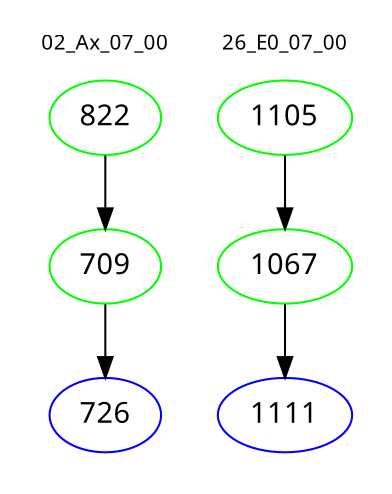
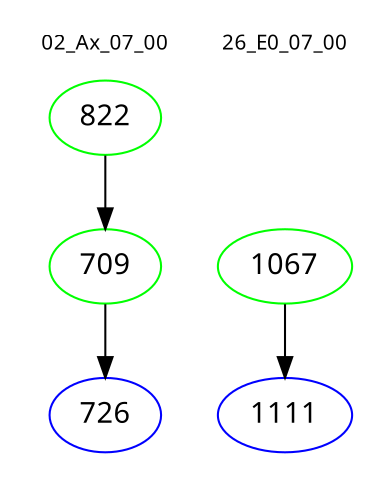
node "1105": removed
